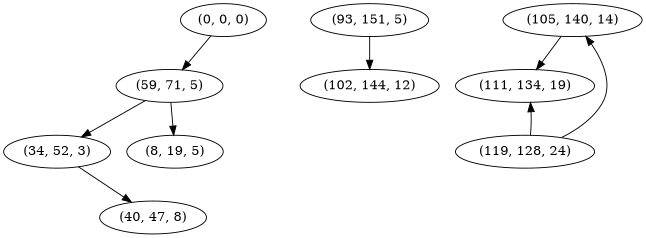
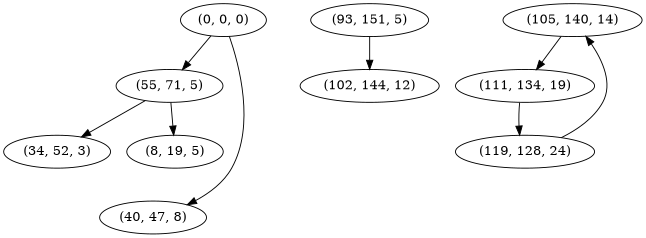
node "(59, 71, 5)": label "(59, 71, 5)" -> "(55, 71, 5)"
edge "(119, 128, 24)" -> "(111, 134, 19)": reversed
edge "(34, 52, 3)" -> "(40, 47, 8)": now "(0, 0, 0)" -> "(40, 47, 8)"
